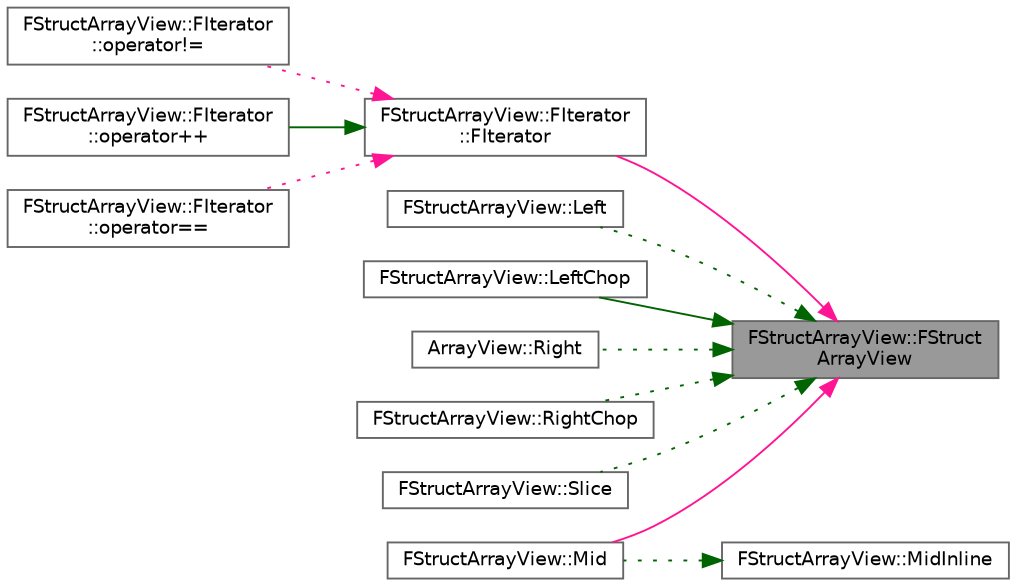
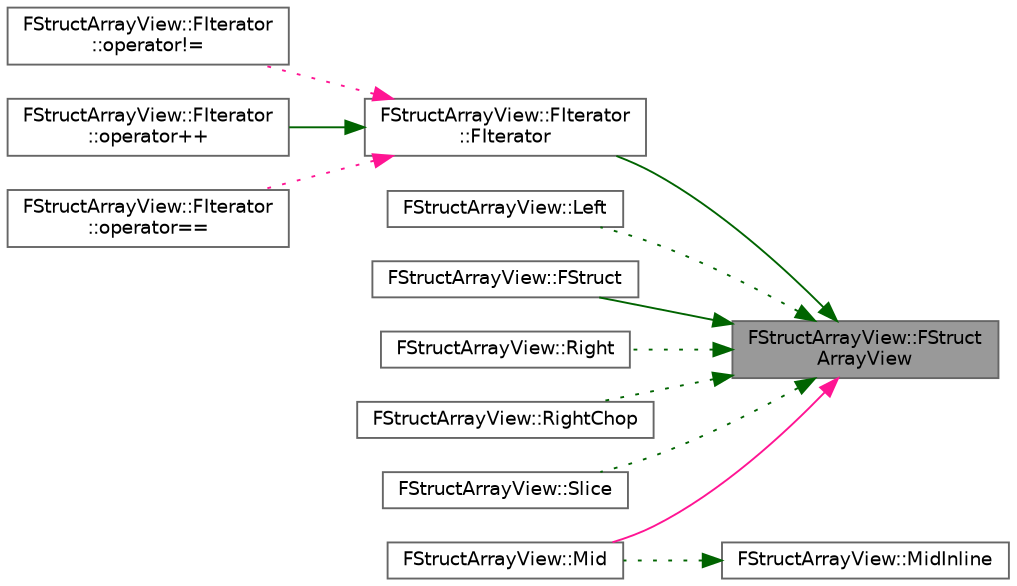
edge "FStructArrayView::FIterator ::FIterator" -> "FStructArrayView::FStruct ArrayView": color deeppink -> darkgreen
node "FStructArrayView::LeftChop": label "FStructArrayView::LeftChop" -> "FStructArrayView::FStruct"
node "ArrayView::Right": label "ArrayView::Right" -> "FStructArrayView::Right"
